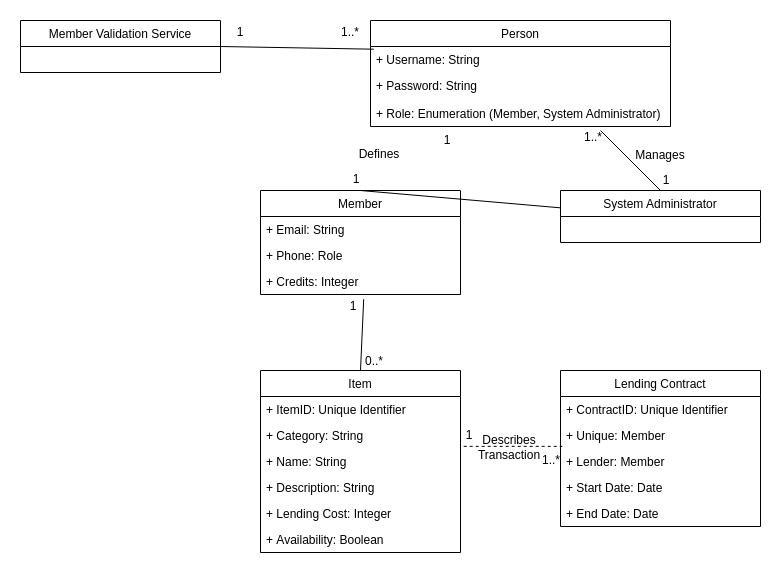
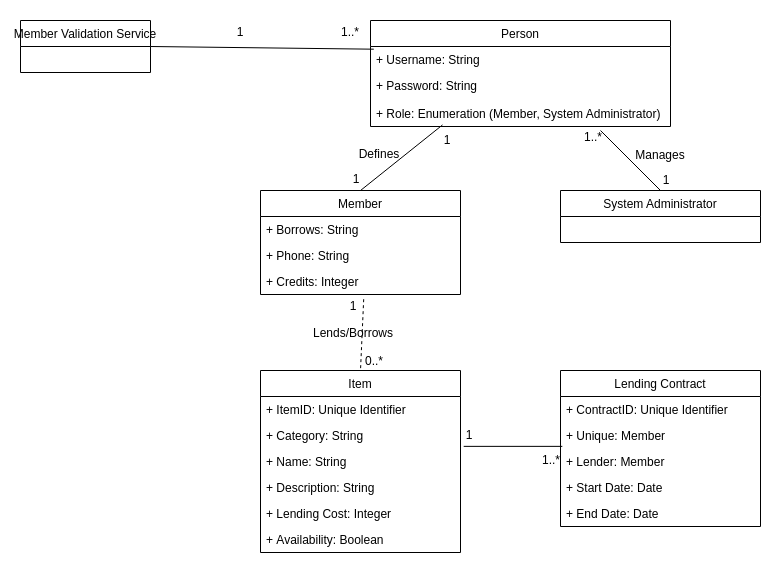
node "Member Validation Service": size 200x52 -> 130x52
edge "System Administrator" -- "Member": now "+ Role: Enumeration (Member, System Administrator)" -- "Member"
node "+ Email: String": label "+ Email: String" -> "+ Borrows: String"
node "+ Phone: Role": label "+ Phone: Role" -> "+ Phone: String"
node "Lends/Borrows": added
edge "+ Credits: Integer" -- "Item": style solid -> dashed
edge "+ Name: String" -- "+ Lender: Member": style dashed -> solid
node "Describes Transaction": removed
